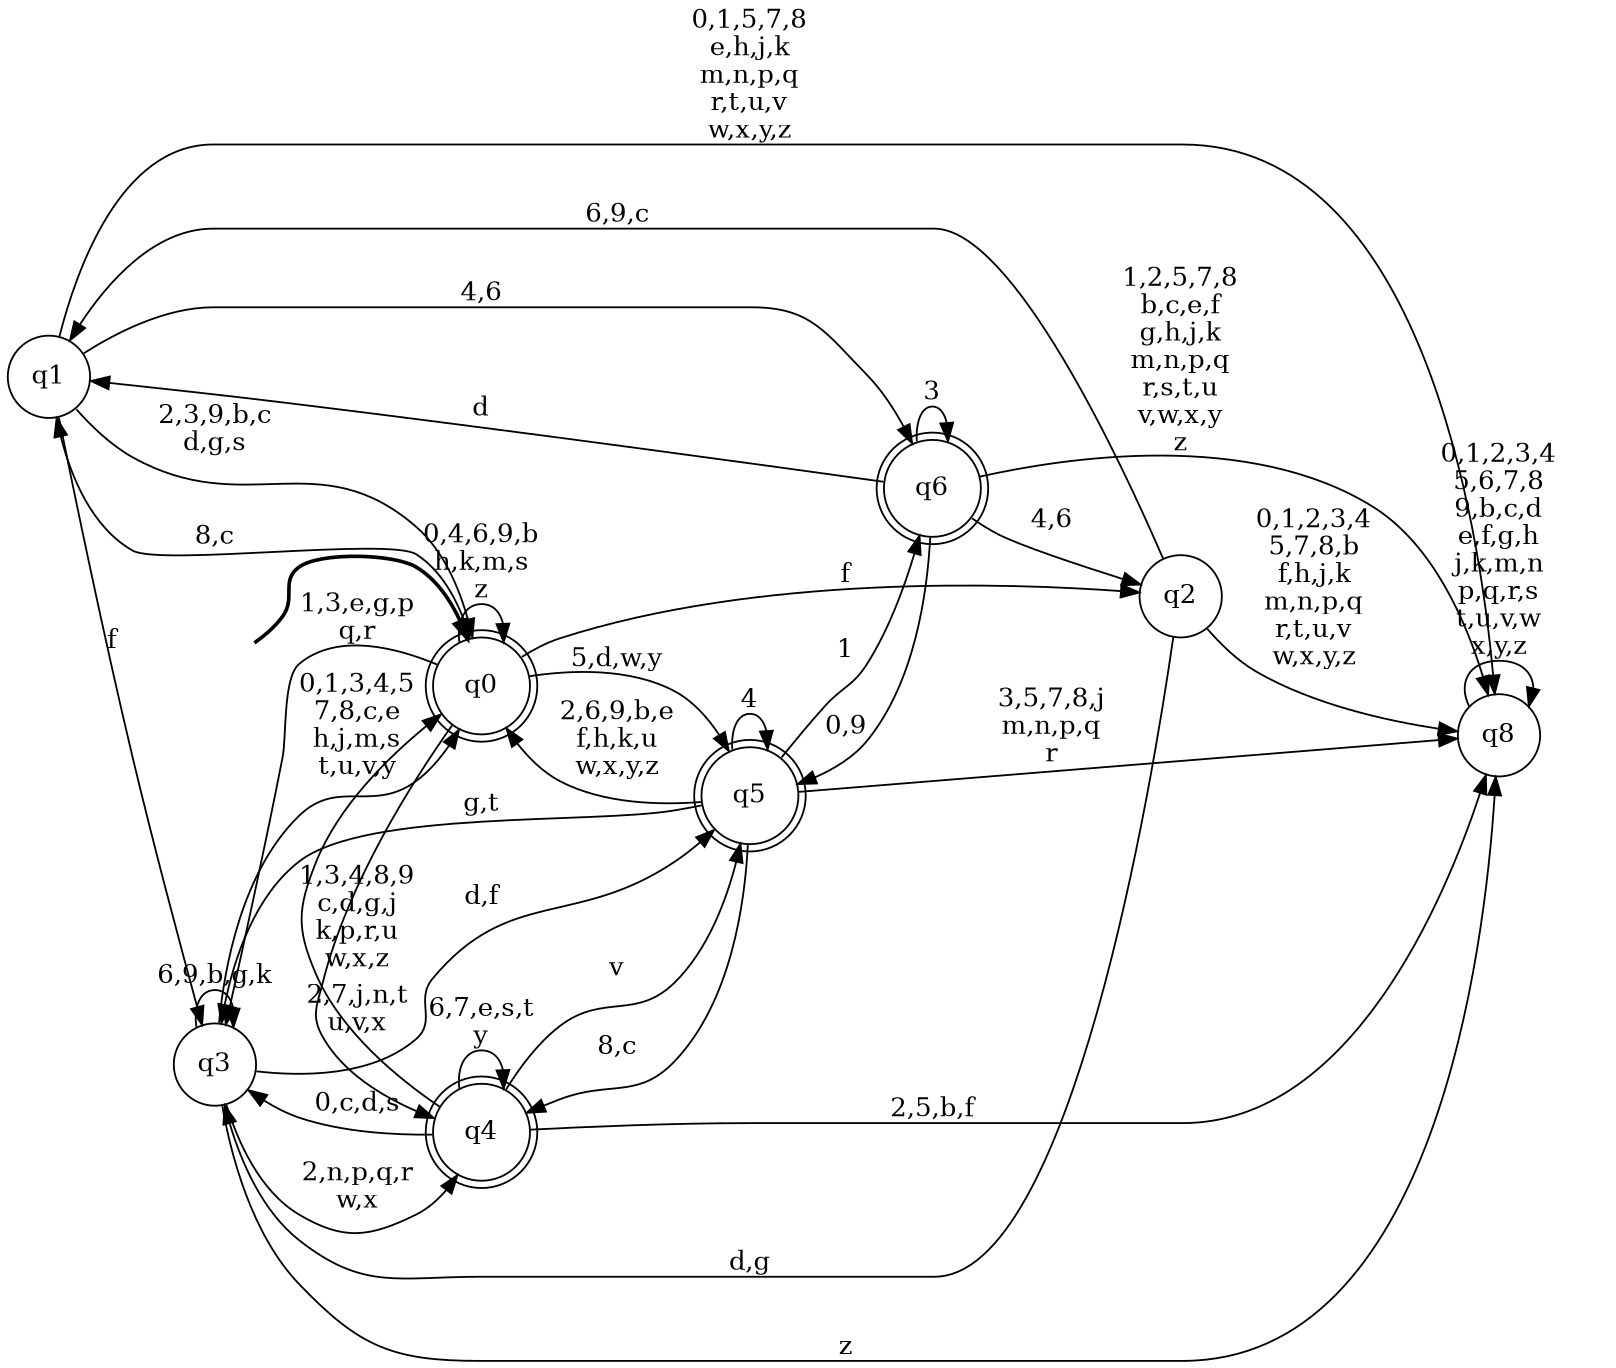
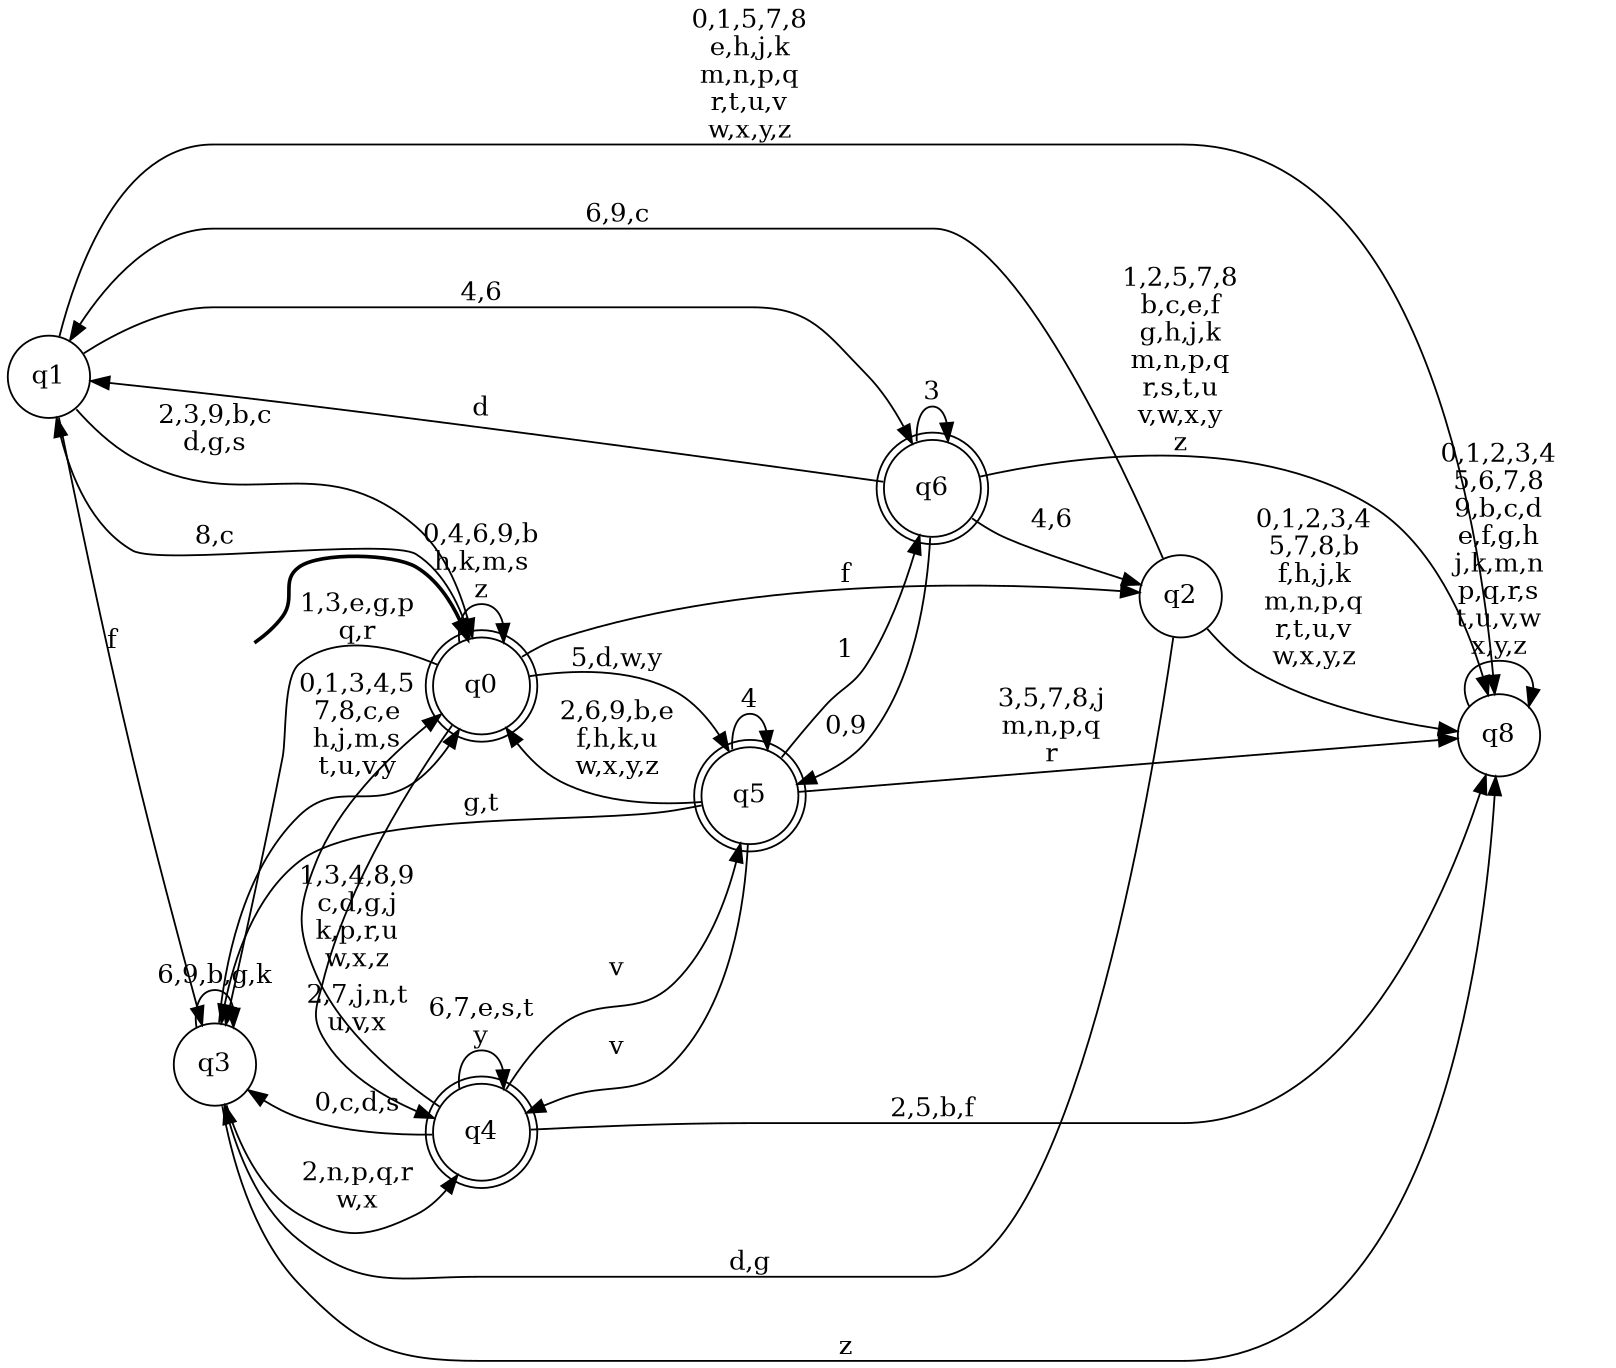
edge "q3" -> "q5": removed, label "d,f"
edge "q5" -> "q4": label "8,c" -> "v"
